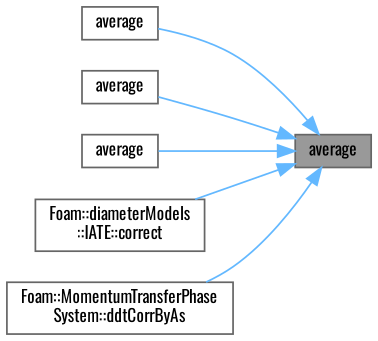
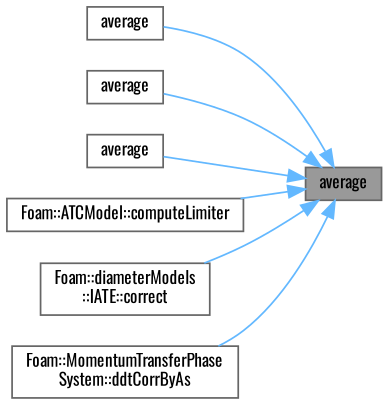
node "Foam::ATCModel::computeLimiter": added
